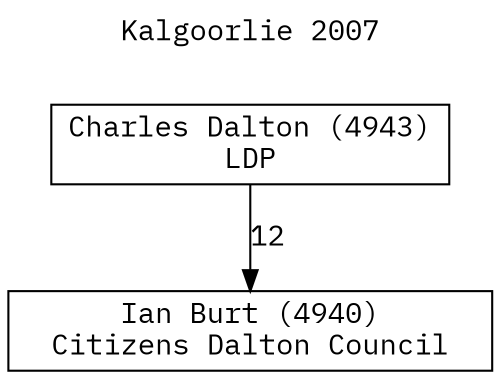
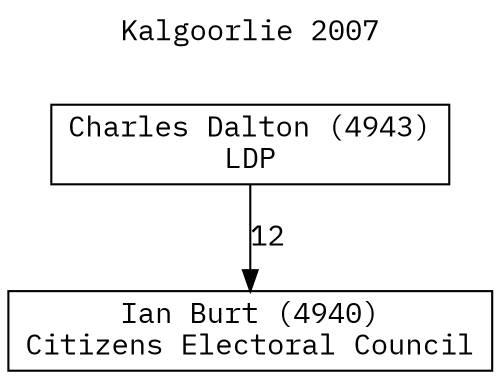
node "Ian Burt (4940) Citizens Dalton Council": label "Ian Burt (4940) Citizens Dalton Council" -> "Ian Burt (4940) Citizens Electoral Council"
